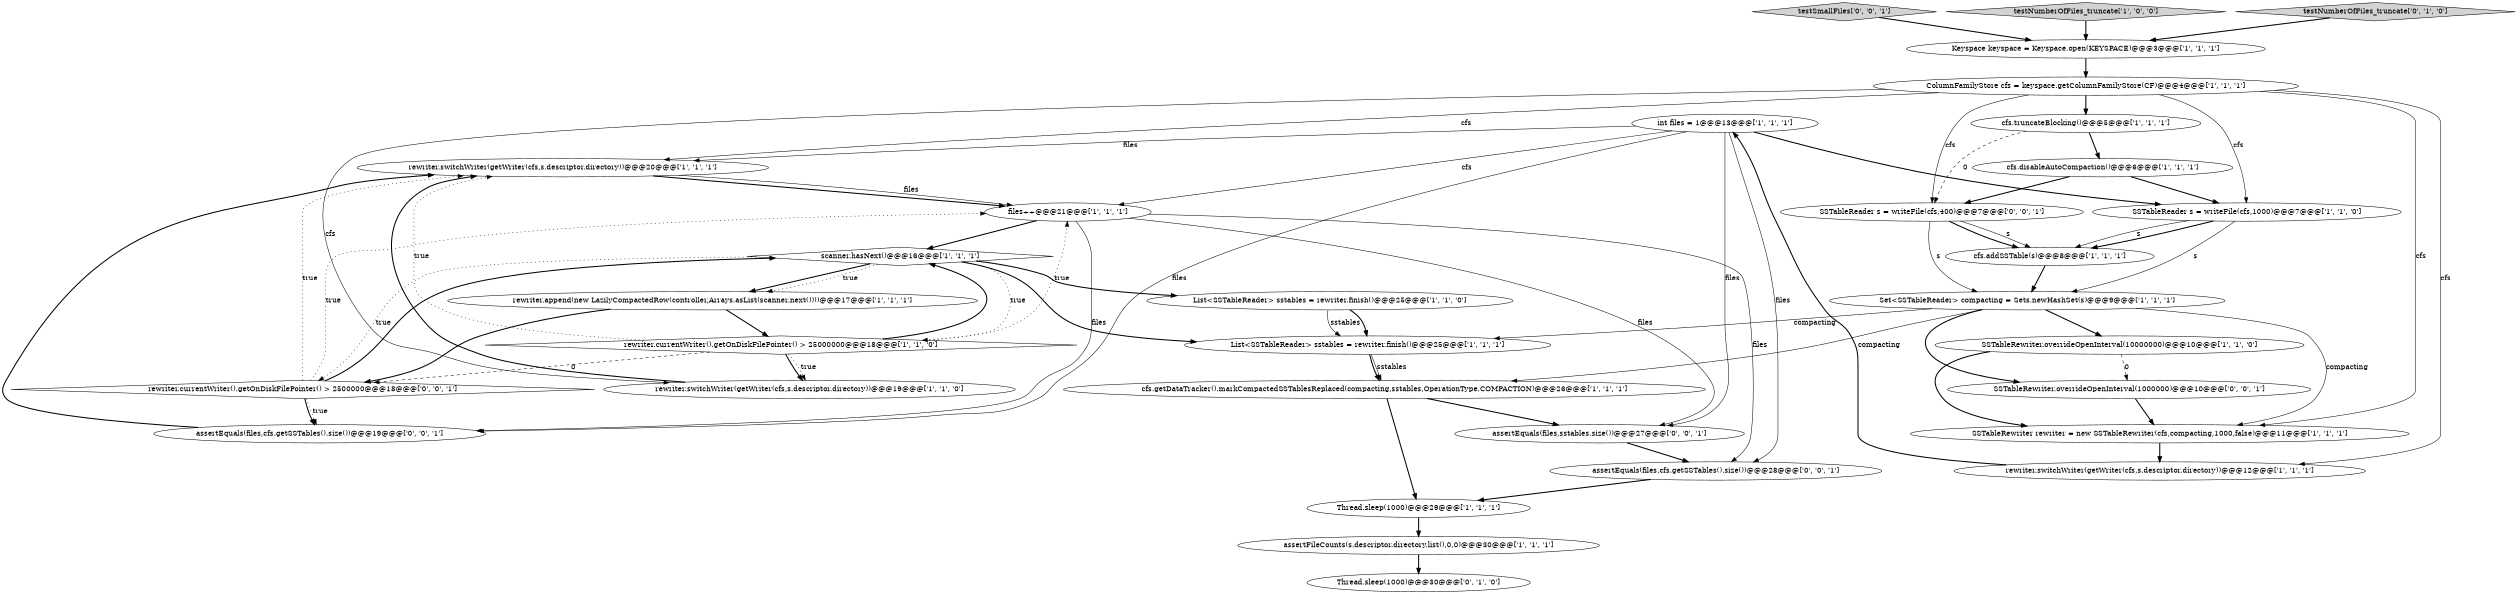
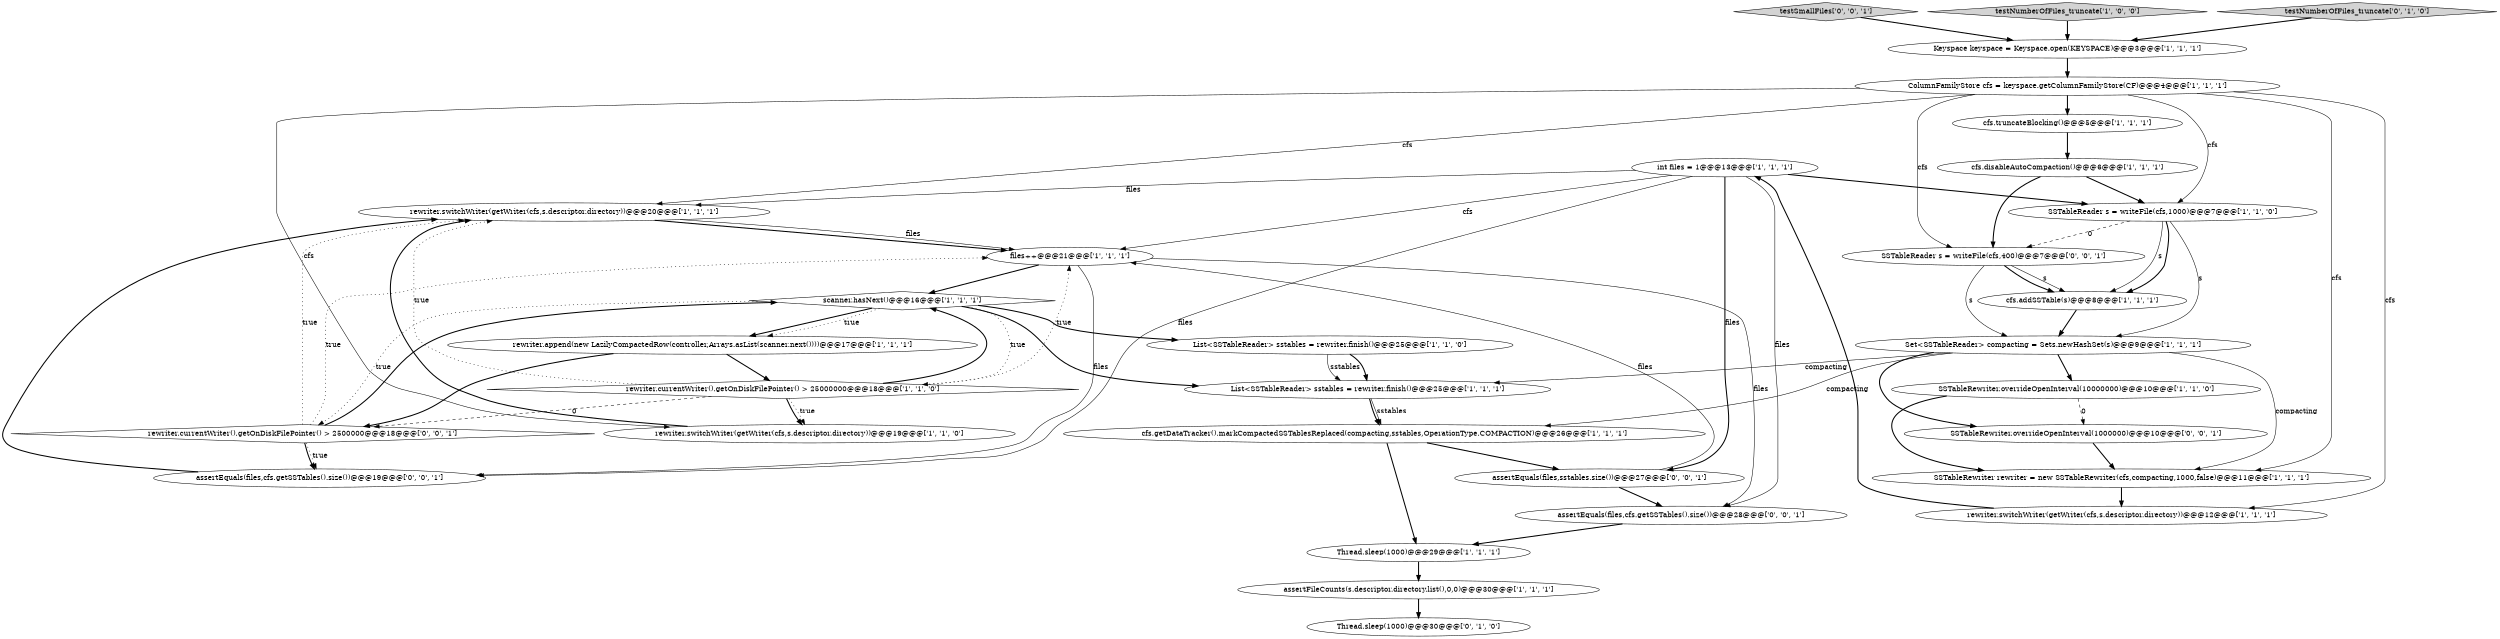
edge "cfs.truncateBlocking()@@@5@@@['1', '1', '1']" -> "SSTableReader s = writeFile(cfs,400)@@@7@@@['0', '0', '1']": now "SSTableReader s = writeFile(cfs,1000)@@@7@@@['1', '1', '0']" -> "SSTableReader s = writeFile(cfs,400)@@@7@@@['0', '0', '1']"
edge "files++@@@21@@@['1', '1', '1']" -> "assertEquals(files,sstables.size())@@@27@@@['0', '0', '1']": reversed
edge "int files = 1@@@13@@@['1', '1', '1']" -> "assertEquals(files,sstables.size())@@@27@@@['0', '0', '1']": style solid -> bold
